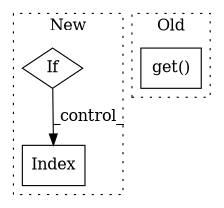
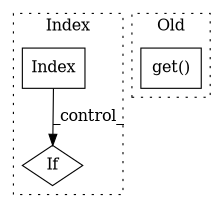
cluster "New": label "New" -> "Index"
edge "If" -> "Index": reversed
